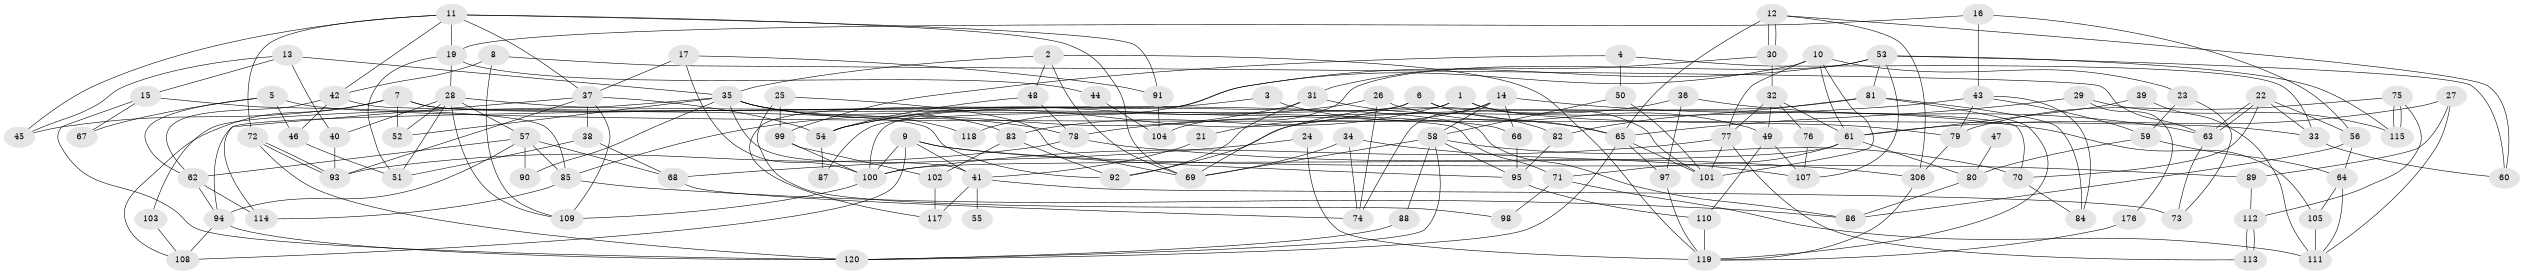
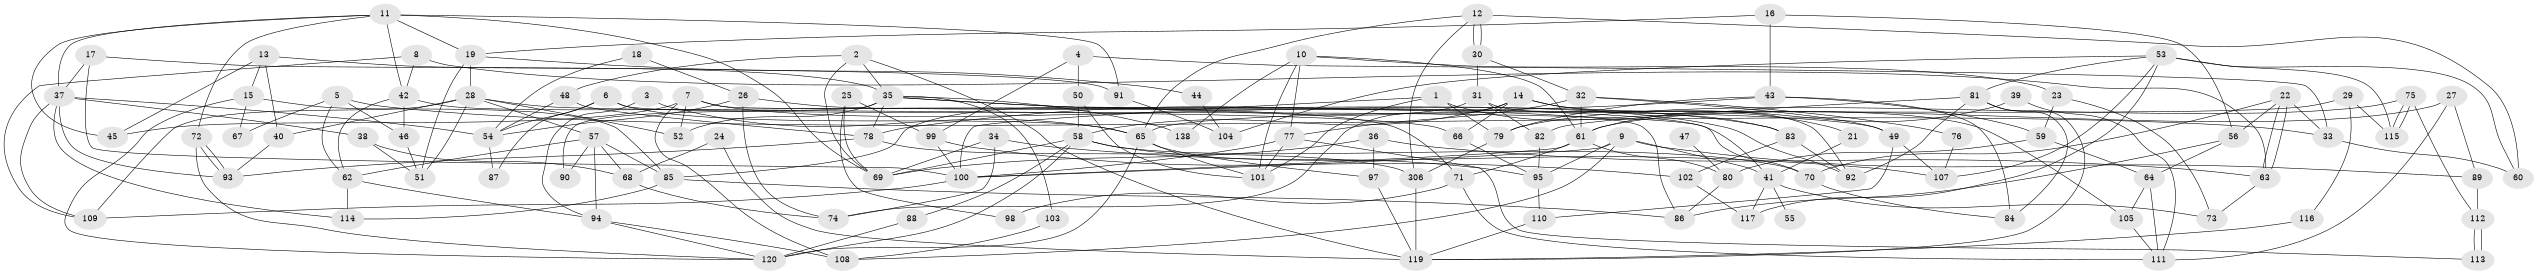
node "18": added
node "118": label "118" -> "138"
node "176": label "176" -> "116"
